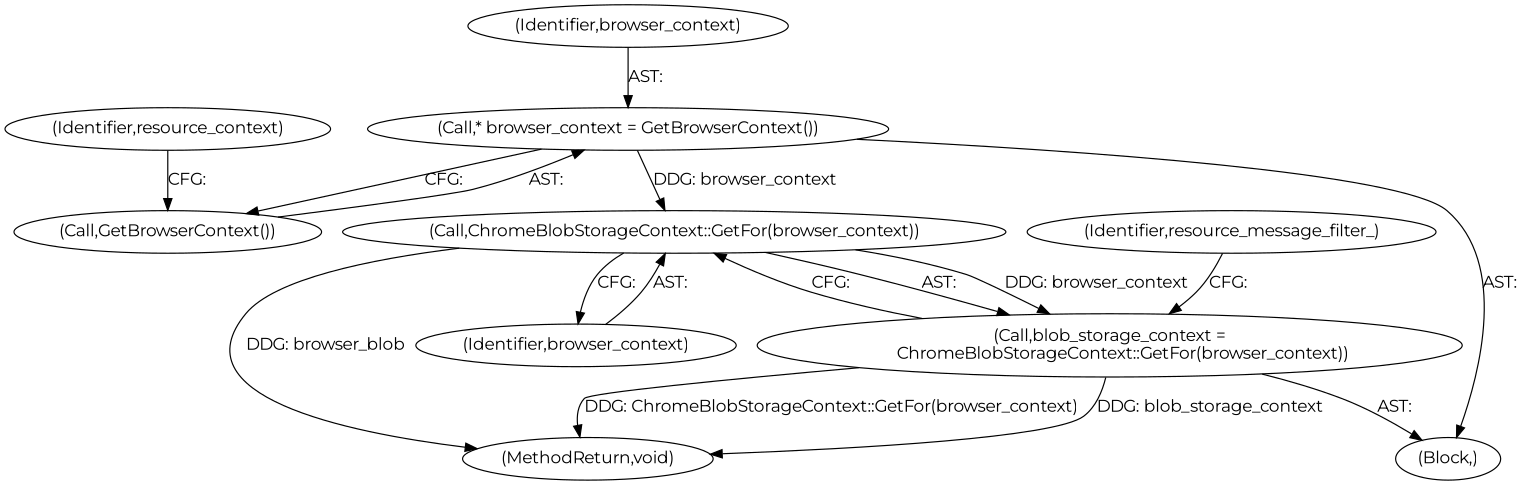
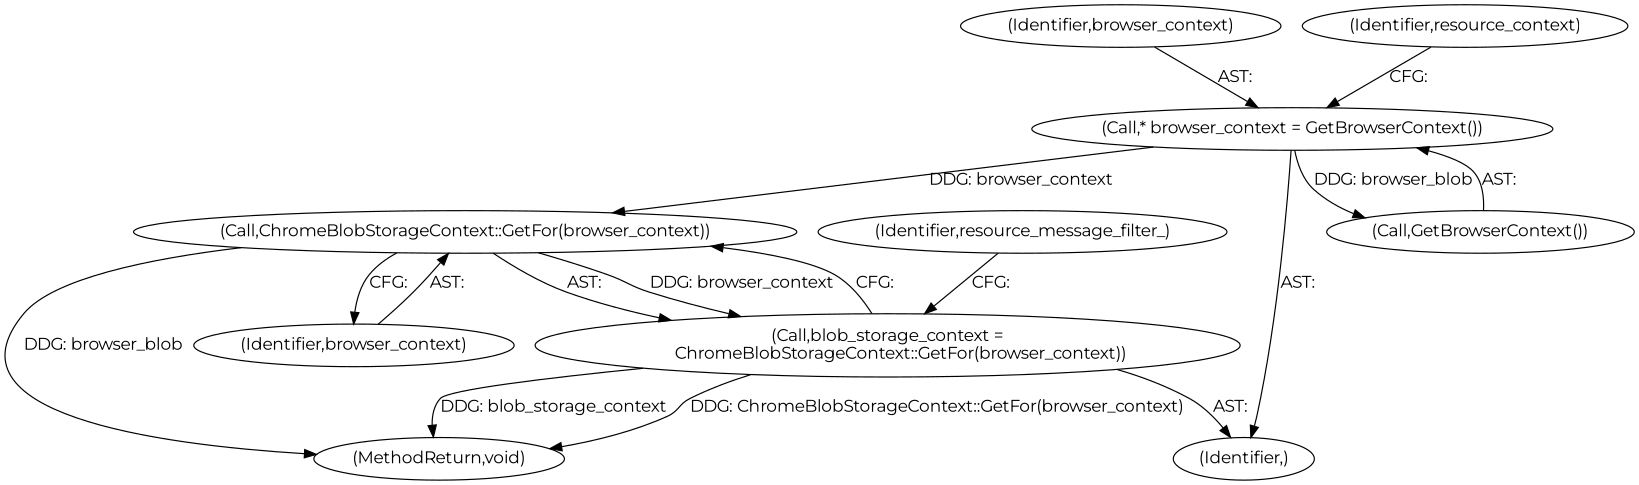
edge "(Identifier,resource_context)" -> "(Call,GetBrowserContext())": now "(Identifier,resource_context)" -> "(Call,* browser_context = GetBrowserContext())"
edge "(Call,* browser_context = GetBrowserContext())" -> "(Call,GetBrowserContext())": label "CFG: " -> "DDG: browser_blob"
node "(Block,)": label "(Block,)" -> "(Identifier,)"
